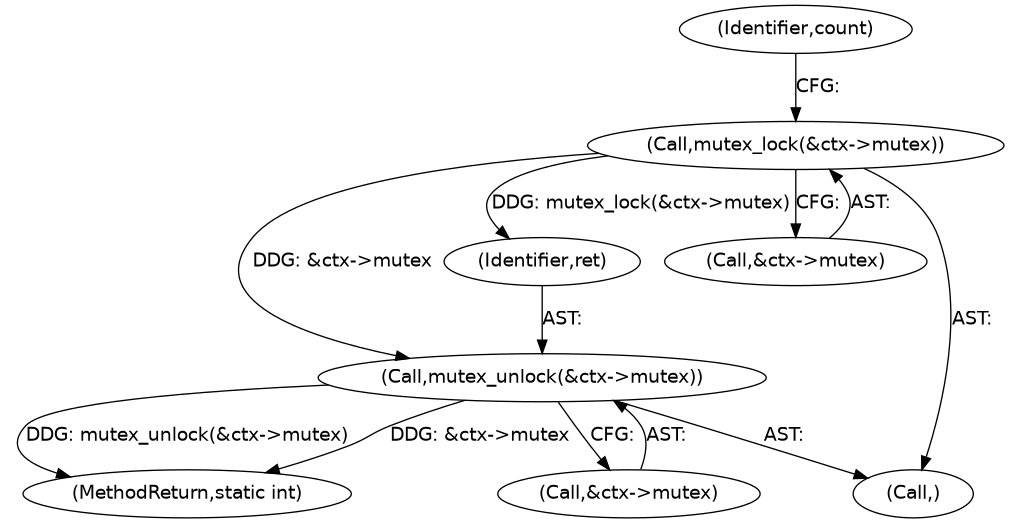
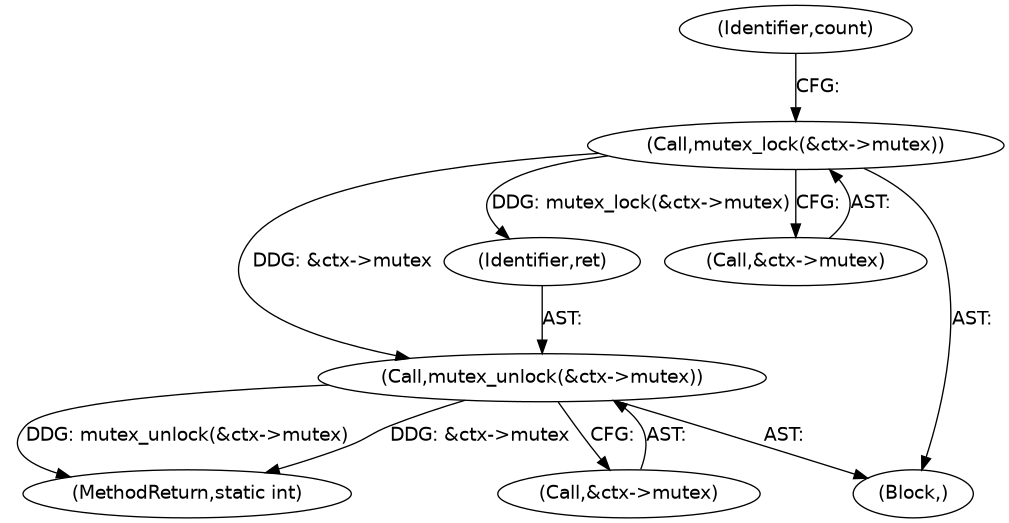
node "(Call,)": label "(Call,)" -> "(Block,)"
